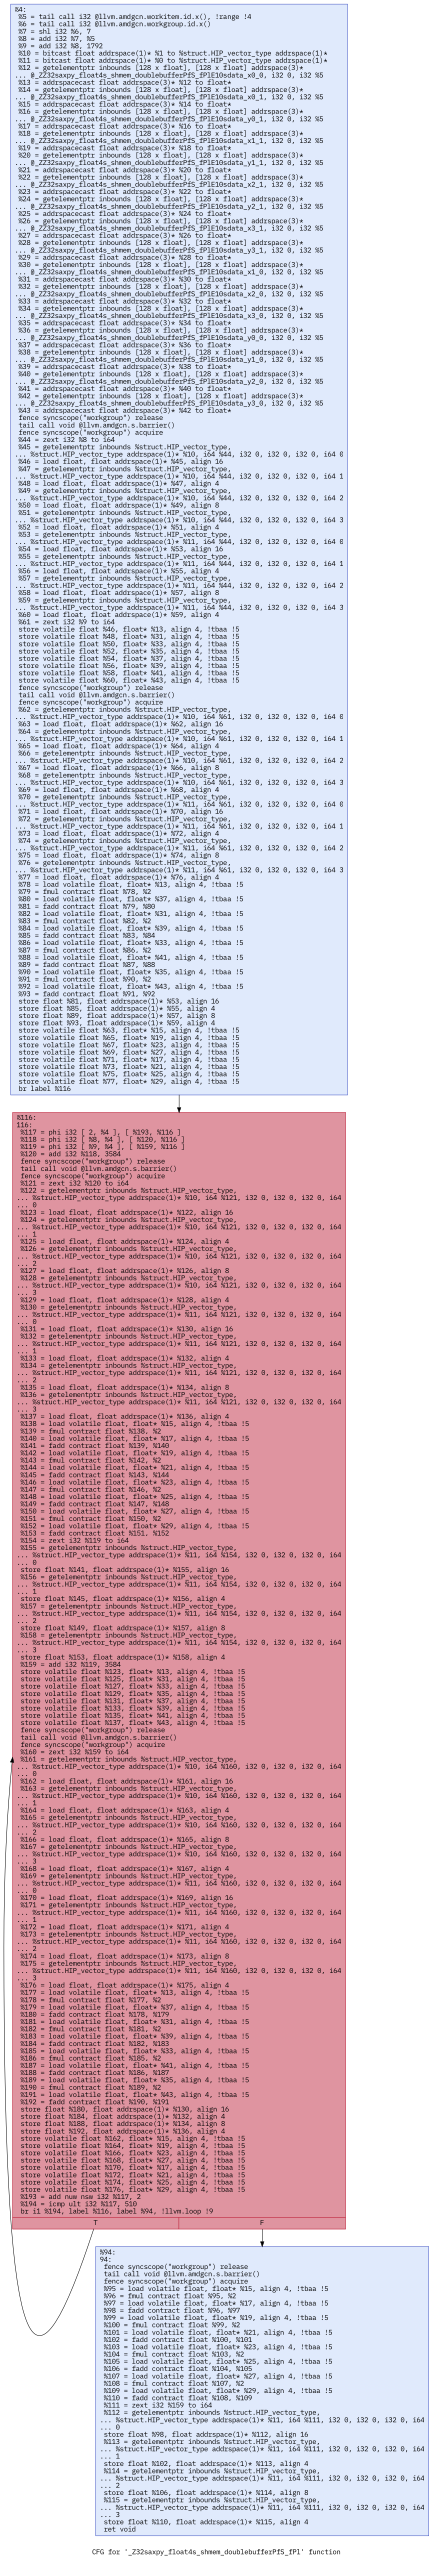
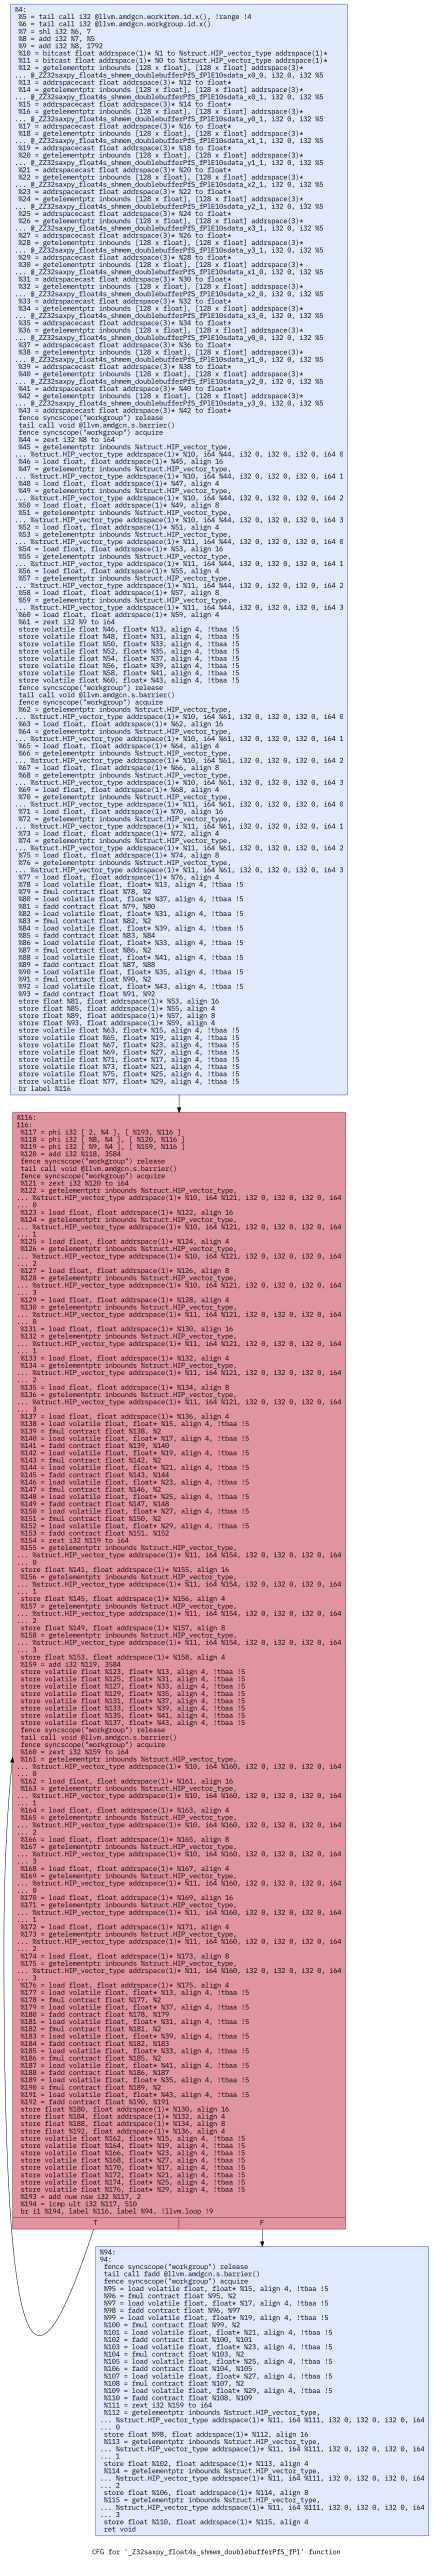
node "%94:": text "tail call void @llvm.amdgcn.s.barrier()" -> "tail call fadd @llvm.amdgcn.s.barrier()"
